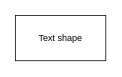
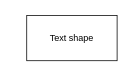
node "Text shape": moved (60, 38) -> (72, 38)
